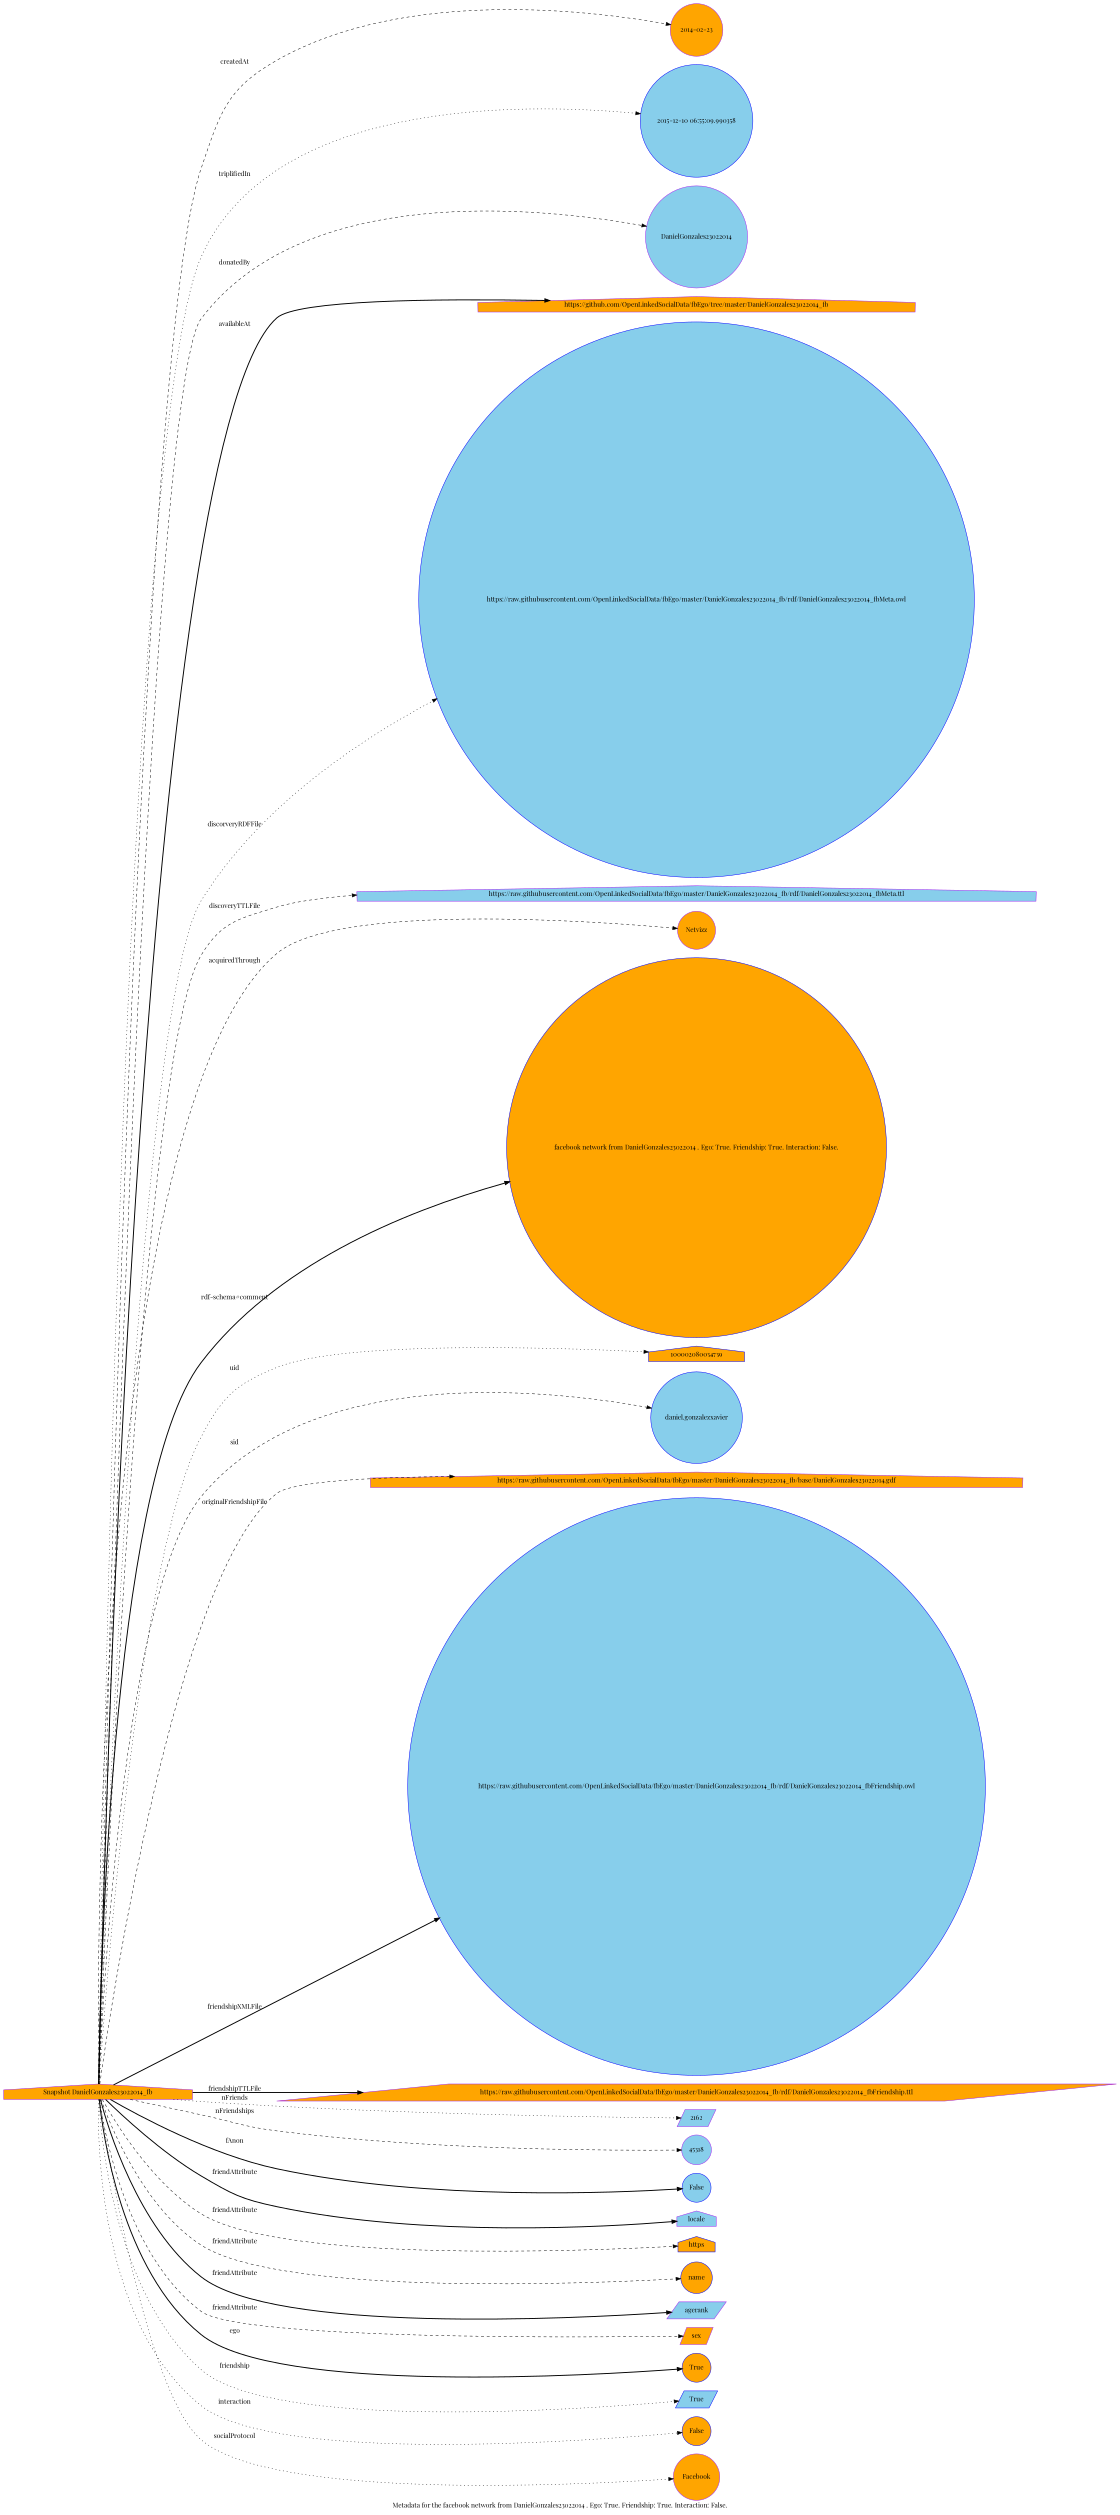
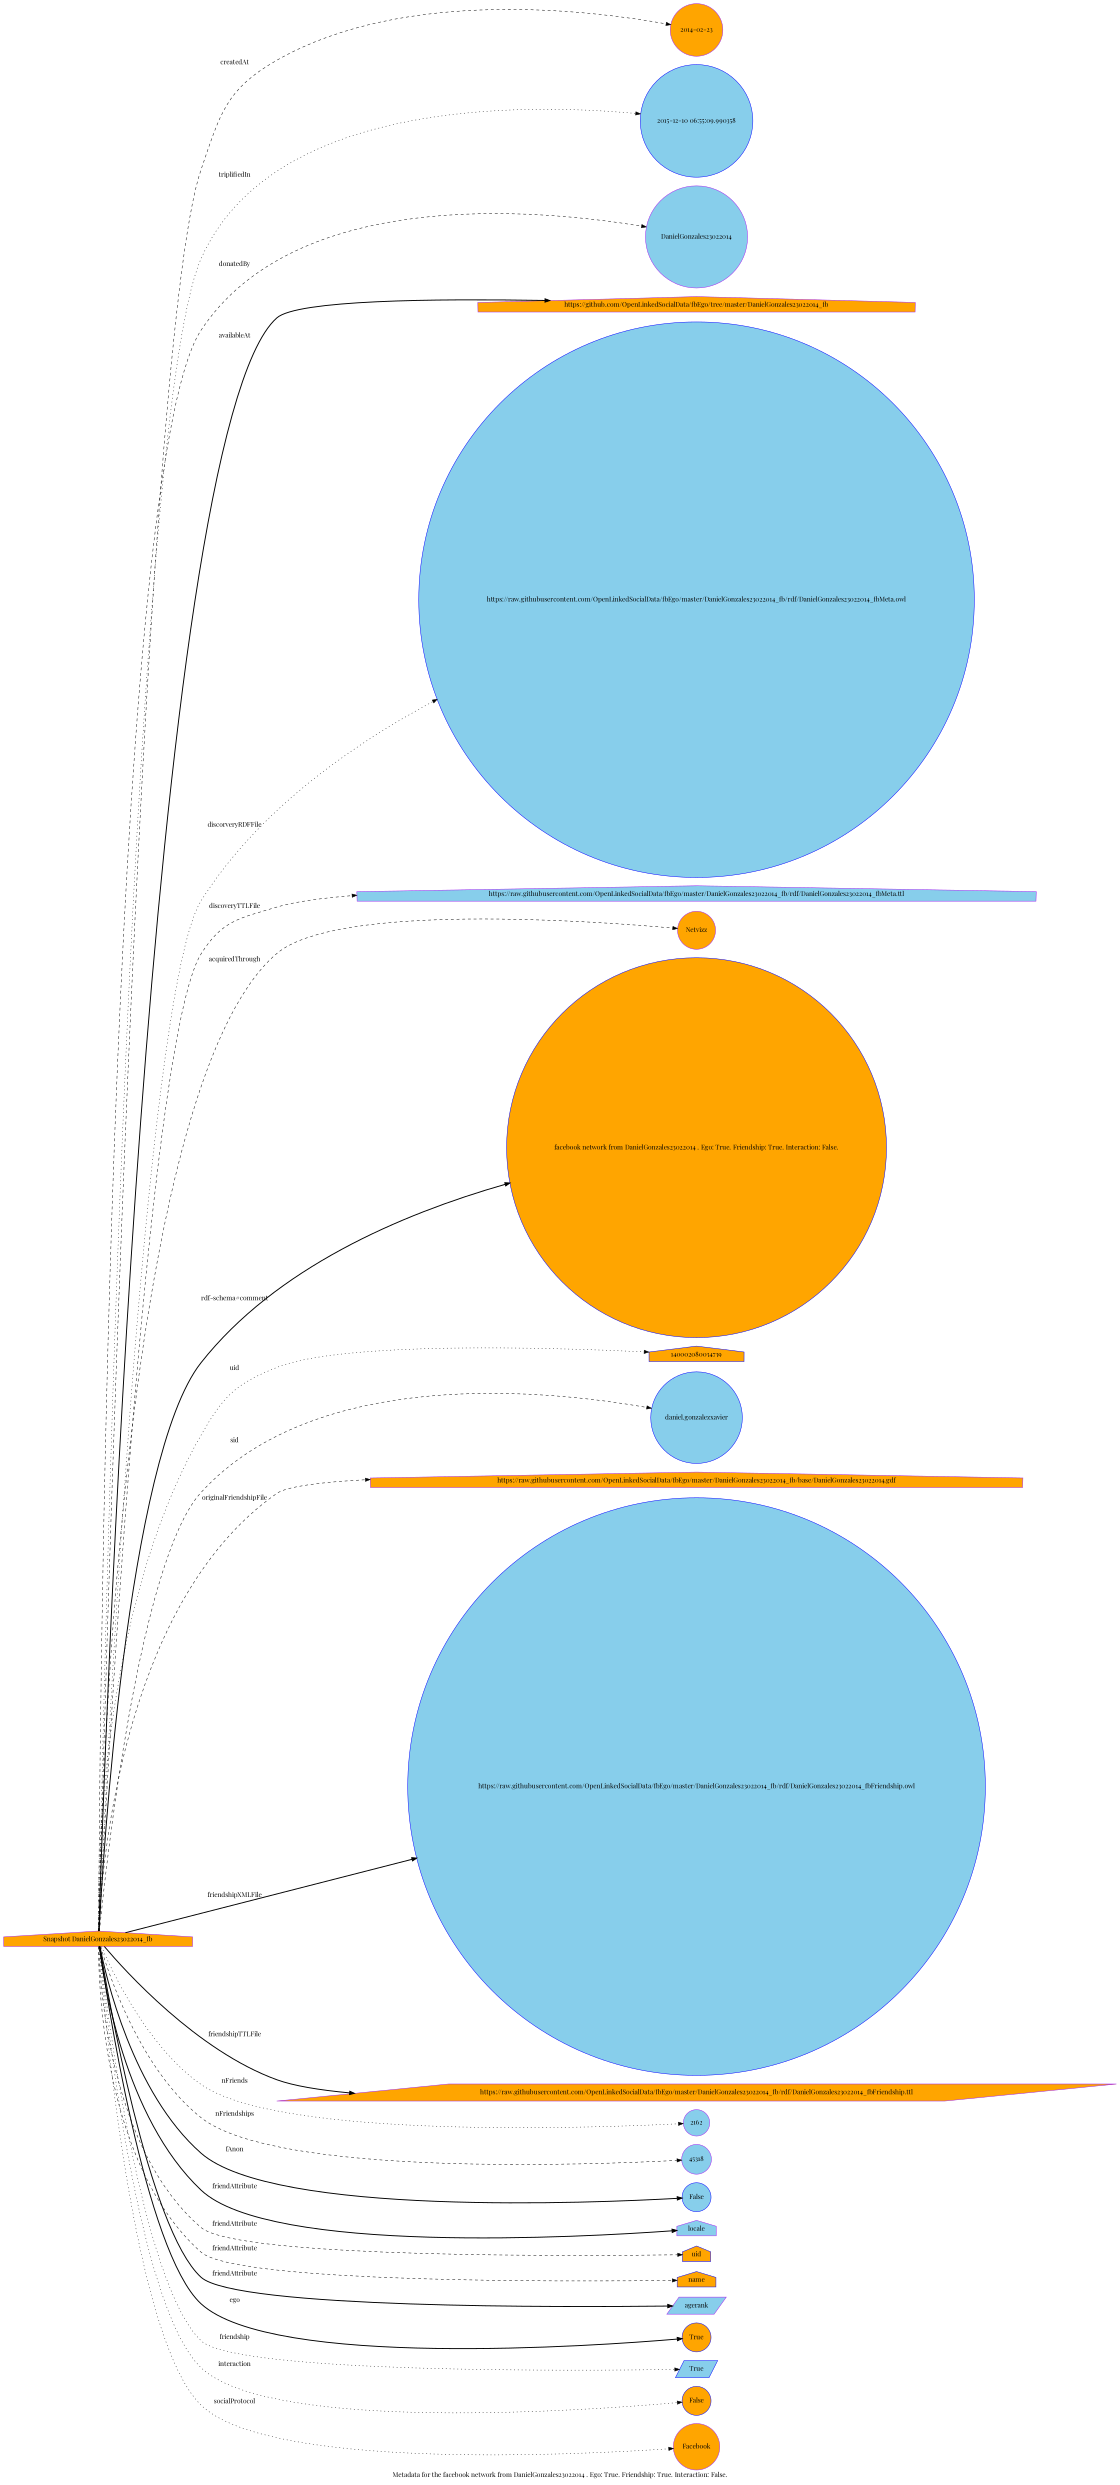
node "100002080034739": label "100002080034739" -> "140002080034739"
node "2162": shape parallelogram -> circle
node "https": label "https" -> "uid"
node "name": shape circle -> house
node "sex": removed
